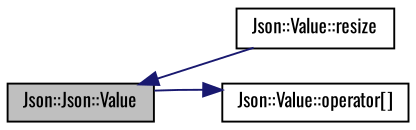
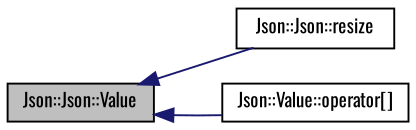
node "Json::Value::resize": label "Json::Value::resize" -> "Json::Json::resize"
edge "Json::Json::Value" -> "Json::Value::operator[]": reversed
